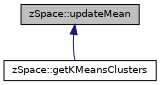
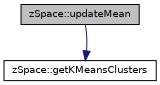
edge "zSpace::getKMeansClusters" -> "zSpace::updateMean": reversed
